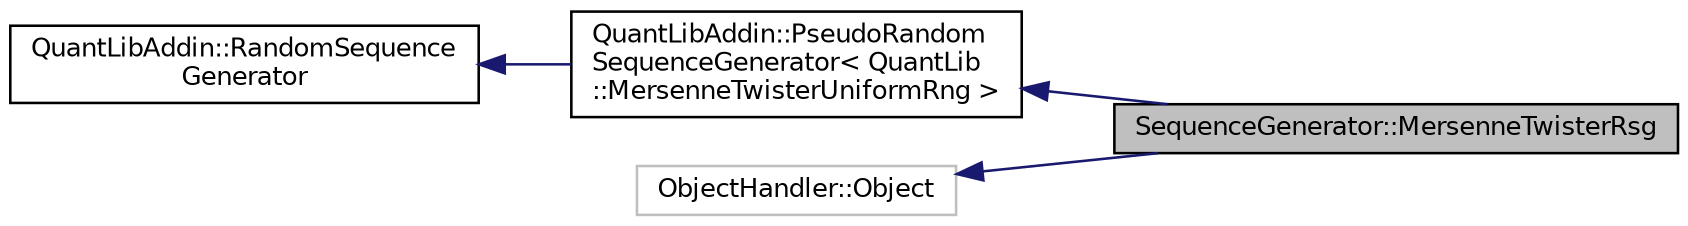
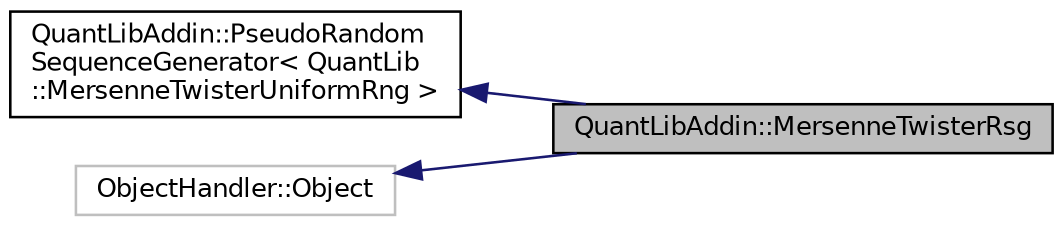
node "QuantLibAddin::RandomSequence Generator": removed
node "SequenceGenerator::MersenneTwisterRsg": label "SequenceGenerator::MersenneTwisterRsg" -> "QuantLibAddin::MersenneTwisterRsg"
